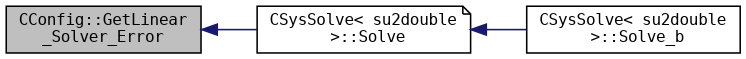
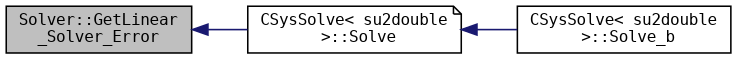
node "CConfig::GetLinear _Solver_Error": label "CConfig::GetLinear _Solver_Error" -> "Solver::GetLinear _Solver_Error"
